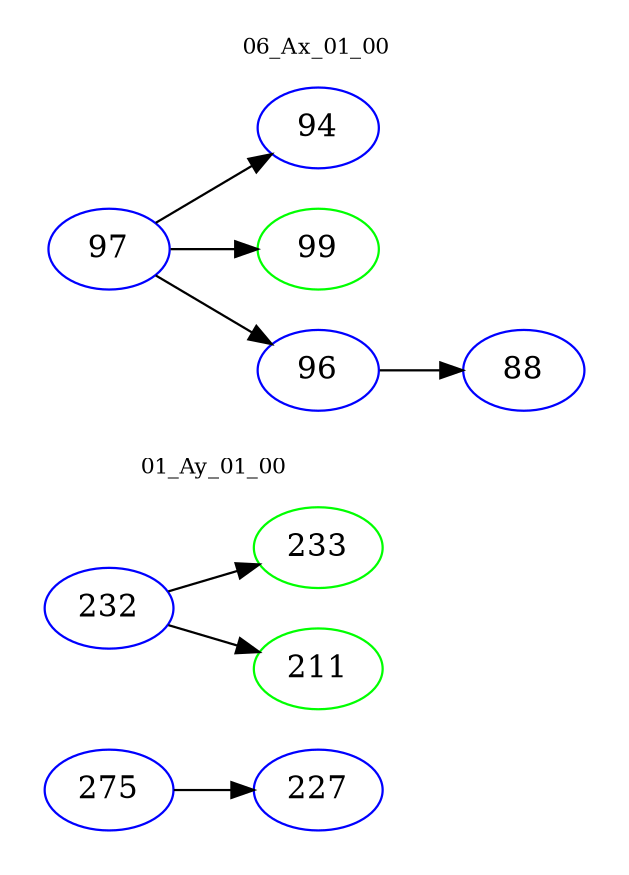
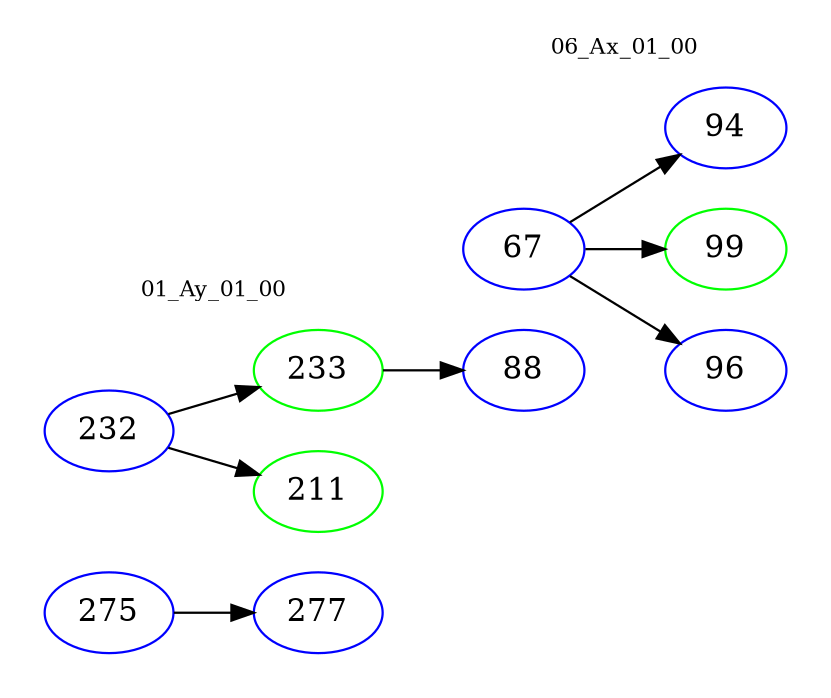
node "97": label "97" -> "67"
edge "96" -> "88": now "233" -> "88"
node "227": label "227" -> "277"
